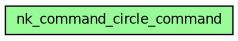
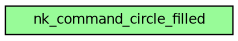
node "nk_command_circle_command": label "nk_command_circle_command" -> "nk_command_circle_filled"
